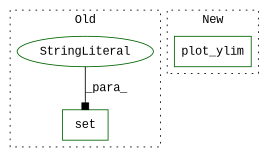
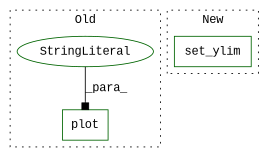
node "plot_ylim": label "plot_ylim" -> "set_ylim"
node "set": label "set" -> "plot"
